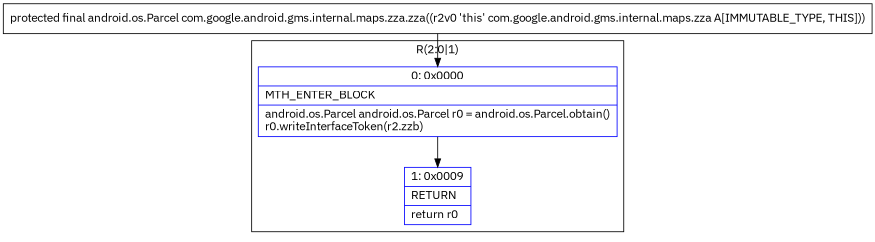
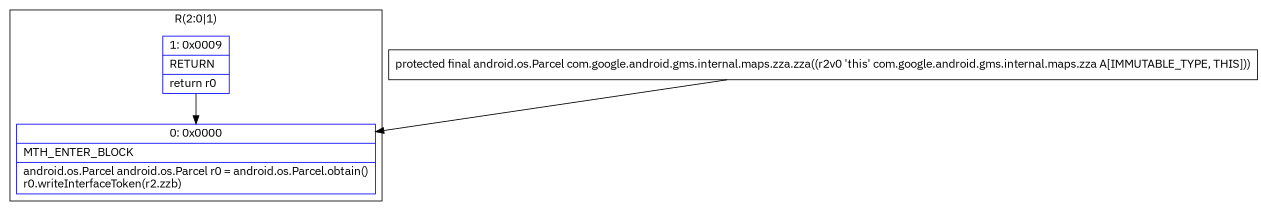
edge "0: 0x0000" -> "1: 0x0009": reversed
